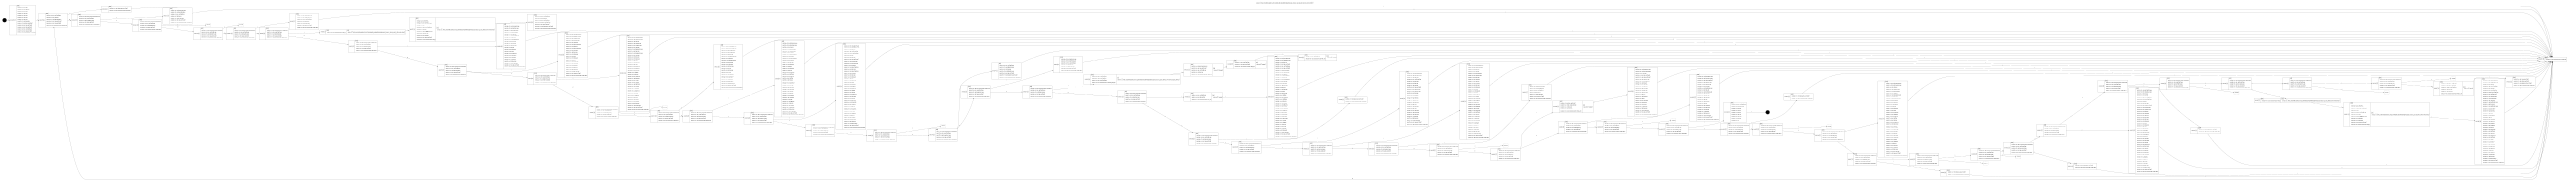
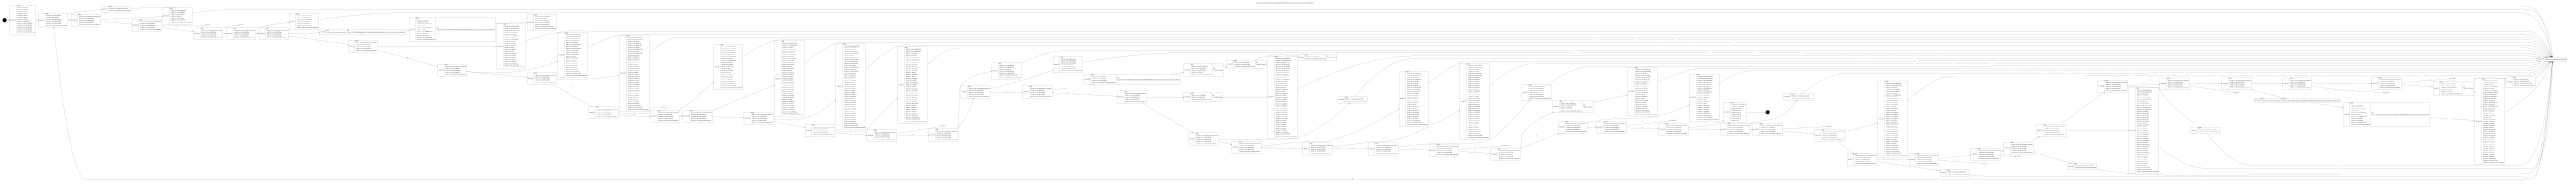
node "0x4023b3 [134]": added
